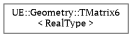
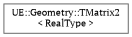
node "UE::Geometry::TMatrix6 < RealType >": label "UE::Geometry::TMatrix6 < RealType >" -> "UE::Geometry::TMatrix2 < RealType >"
